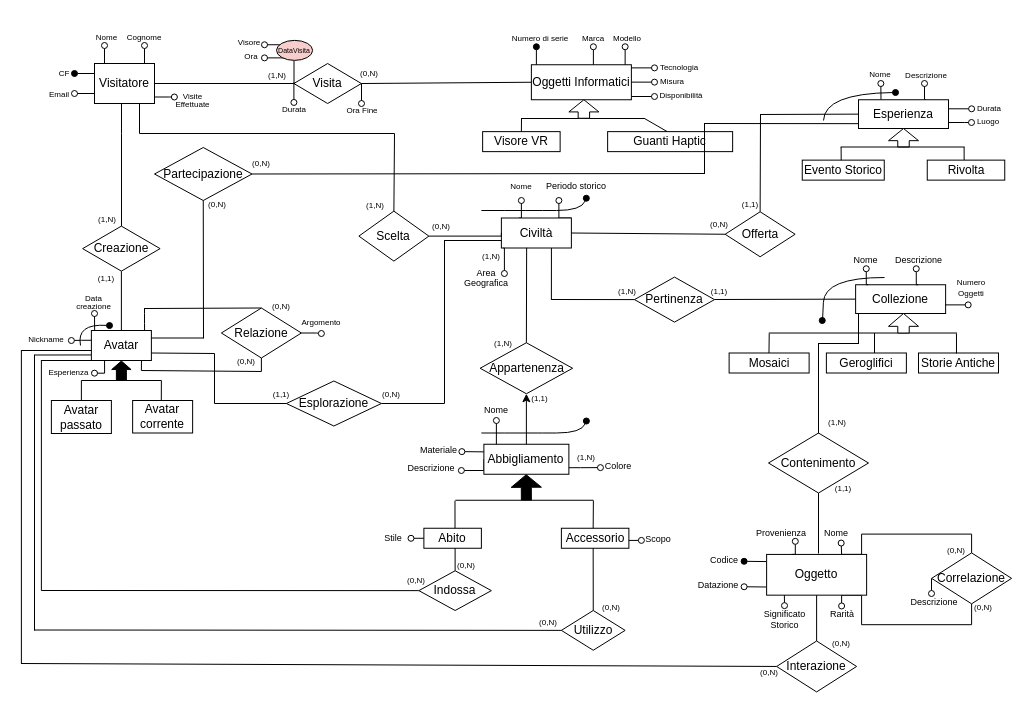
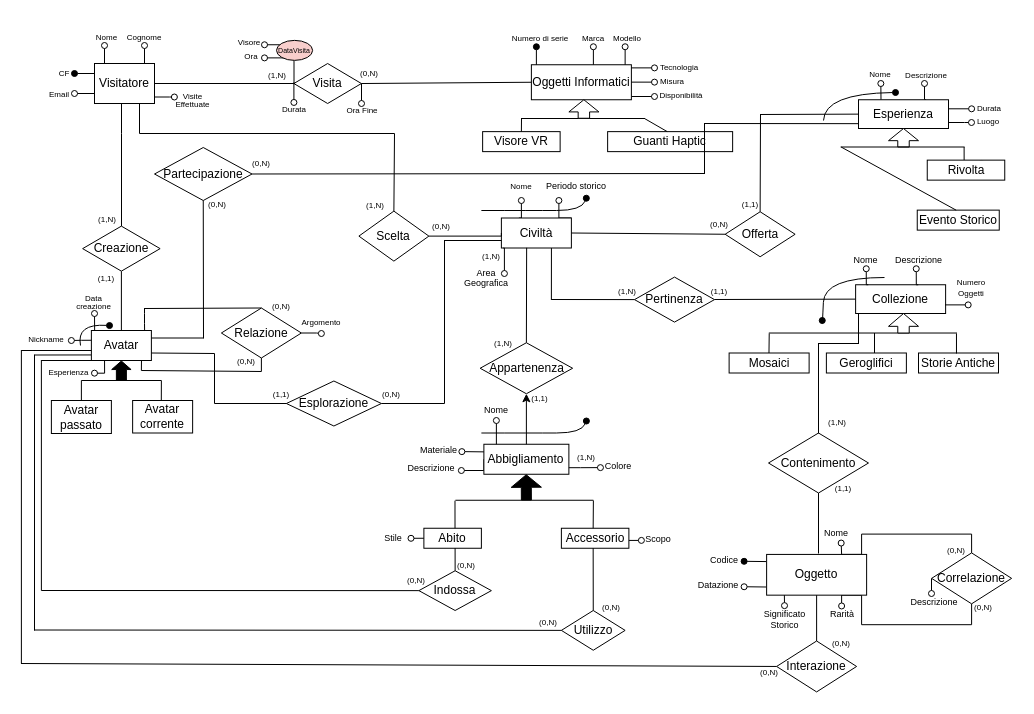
node "Evento Storico": moved (843, 170) -> (958, 220)
node "Provenienza": removed
edge "Oggetto" -> "Provenienza": removed
